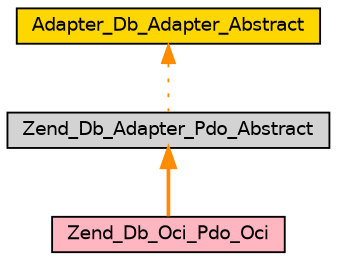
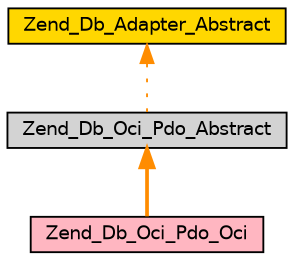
node "Adapter_Db_Adapter_Abstract": label "Adapter_Db_Adapter_Abstract" -> "Zend_Db_Adapter_Abstract"
node "Zend_Db_Adapter_Pdo_Abstract": label "Zend_Db_Adapter_Pdo_Abstract" -> "Zend_Db_Oci_Pdo_Abstract"
